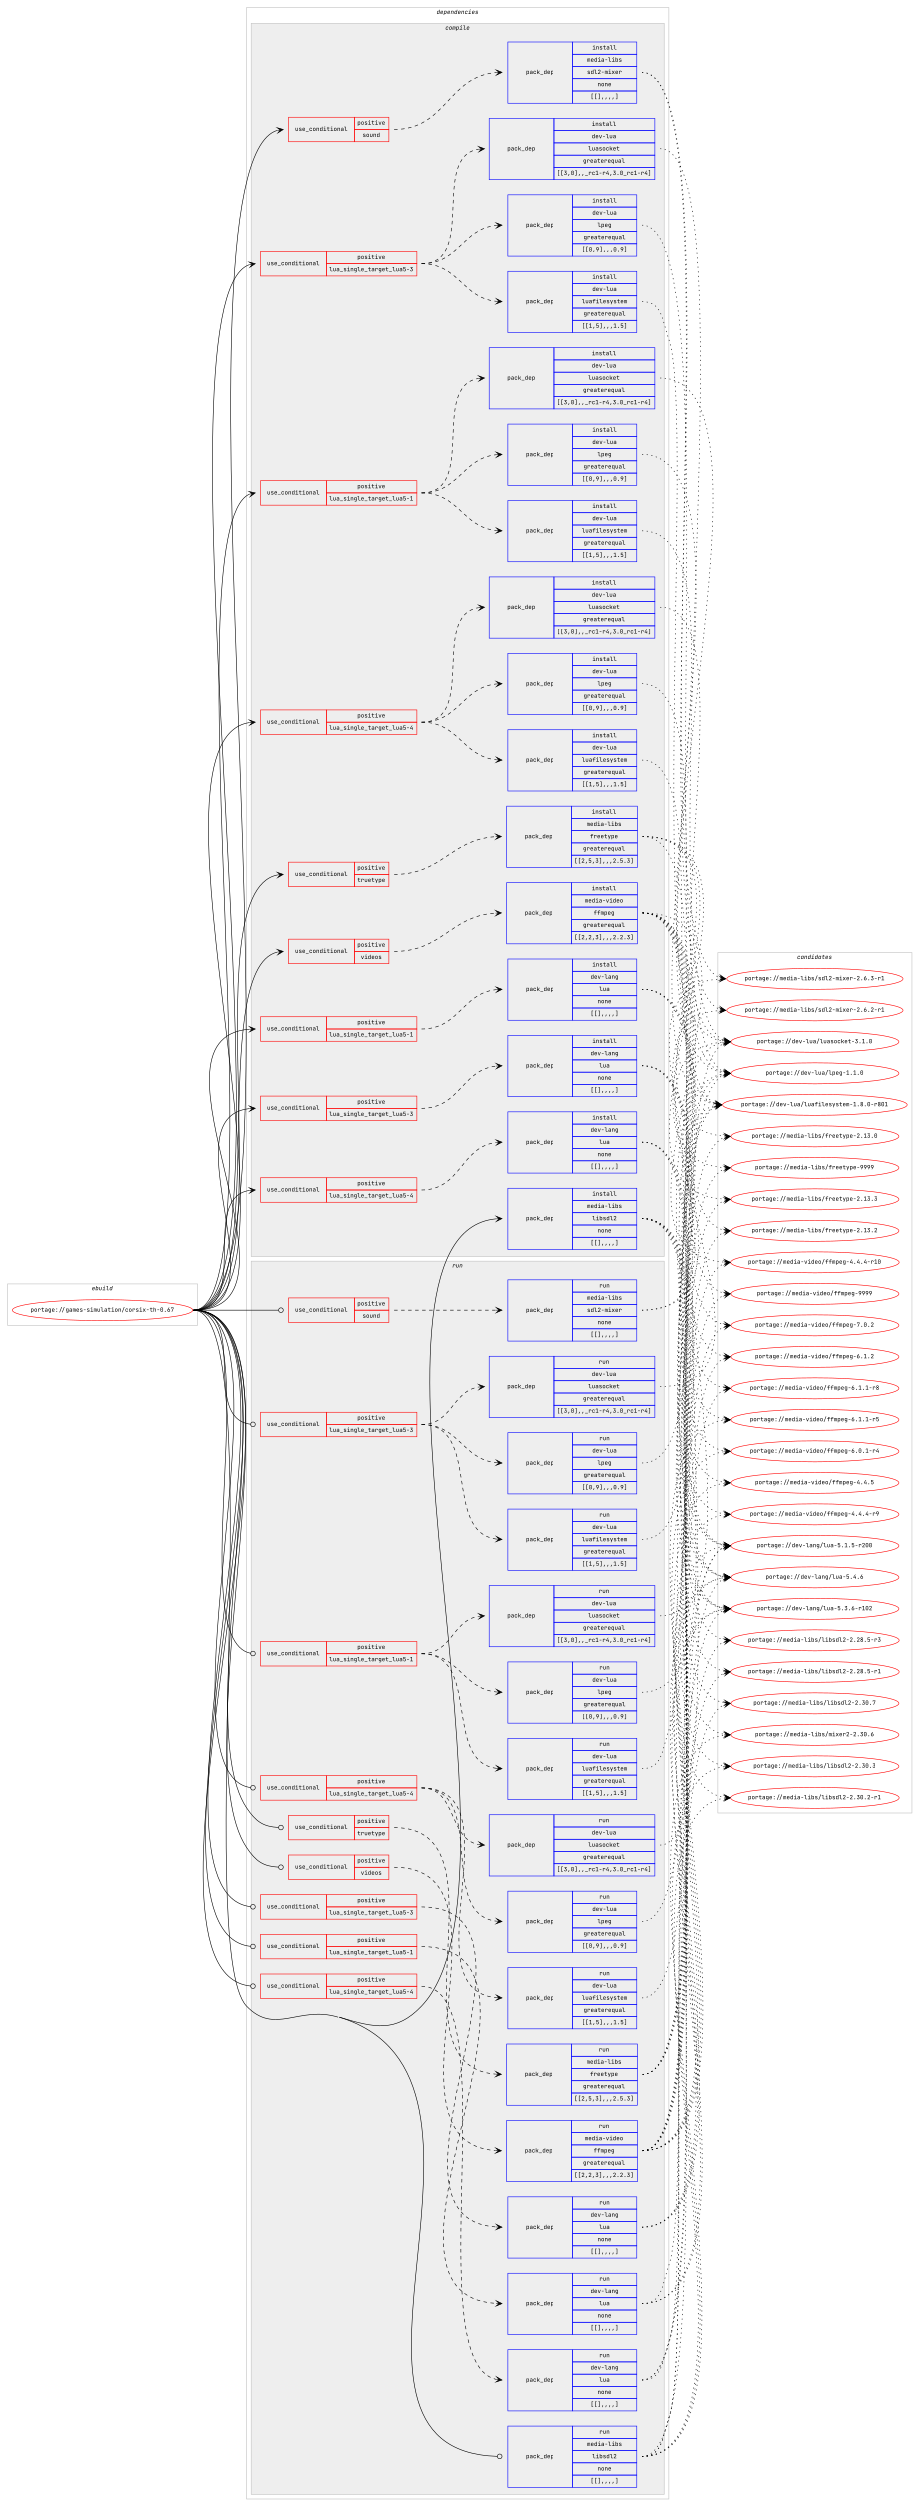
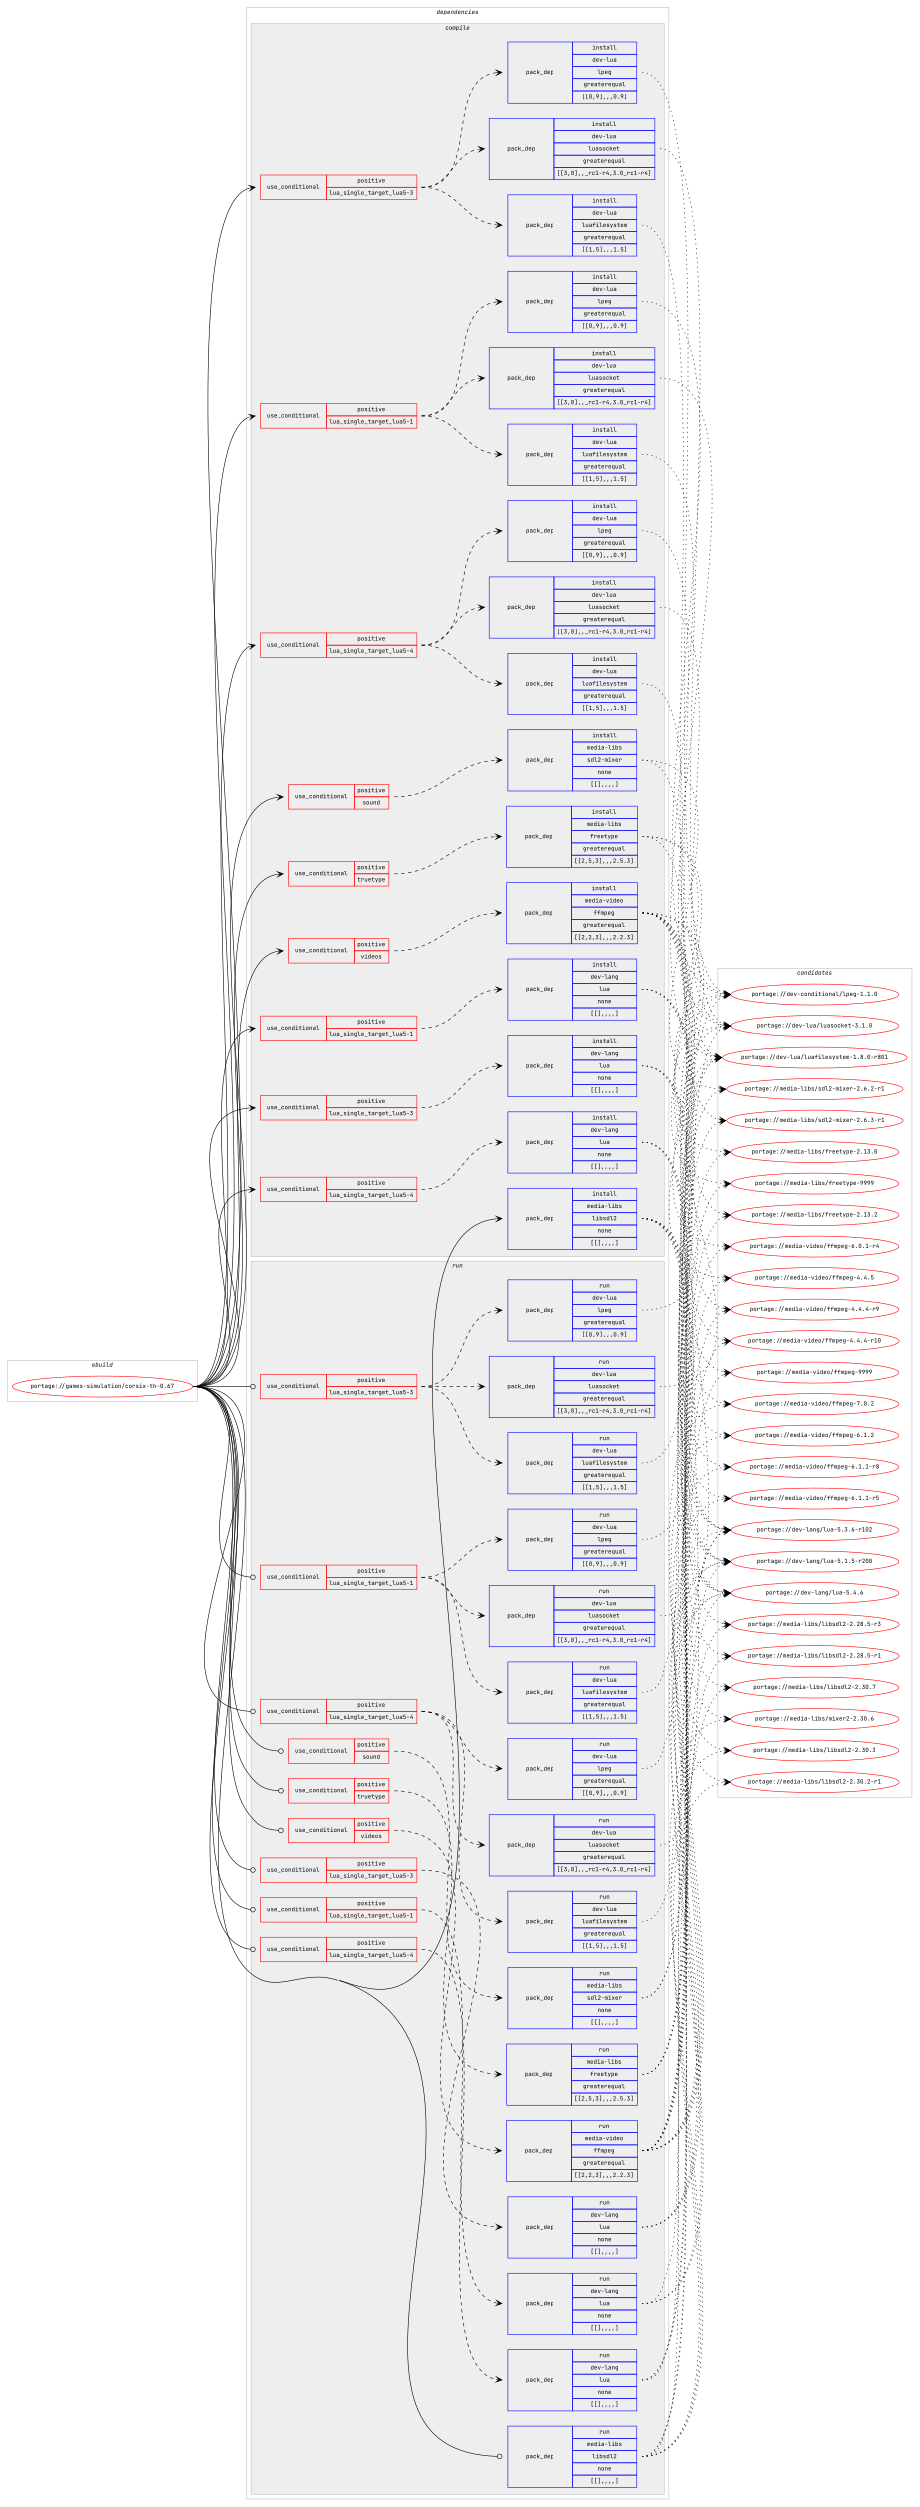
node "portage://dev-lua/lpeg-1.1.0": label "portage://dev-lua/lpeg-1.1.0" -> "portage://dev-conditional/lpeg-1.1.0"
node "portage://media-libs/freetype-2.13.3": removed
